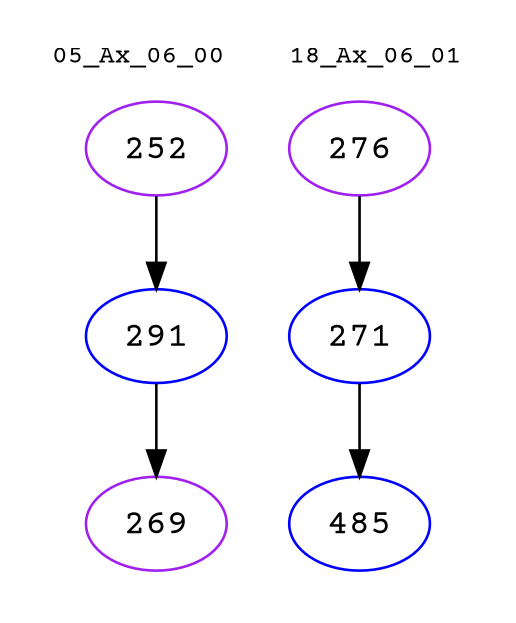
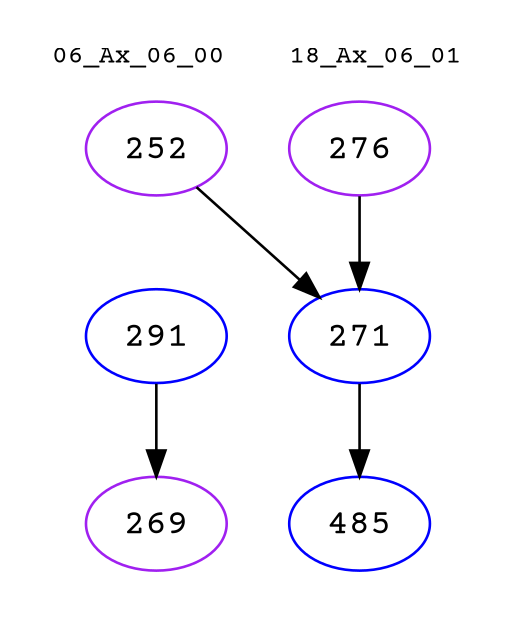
cluster "05_Ax_06_00": label "05_Ax_06_00" -> "06_Ax_06_00"
edge "252" -> "291": now "252" -> "271"
